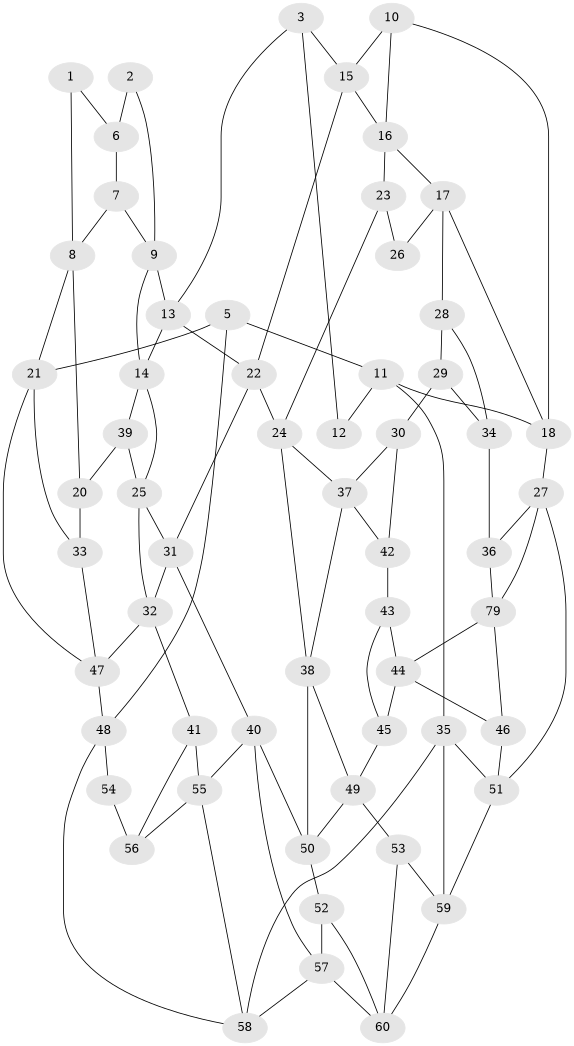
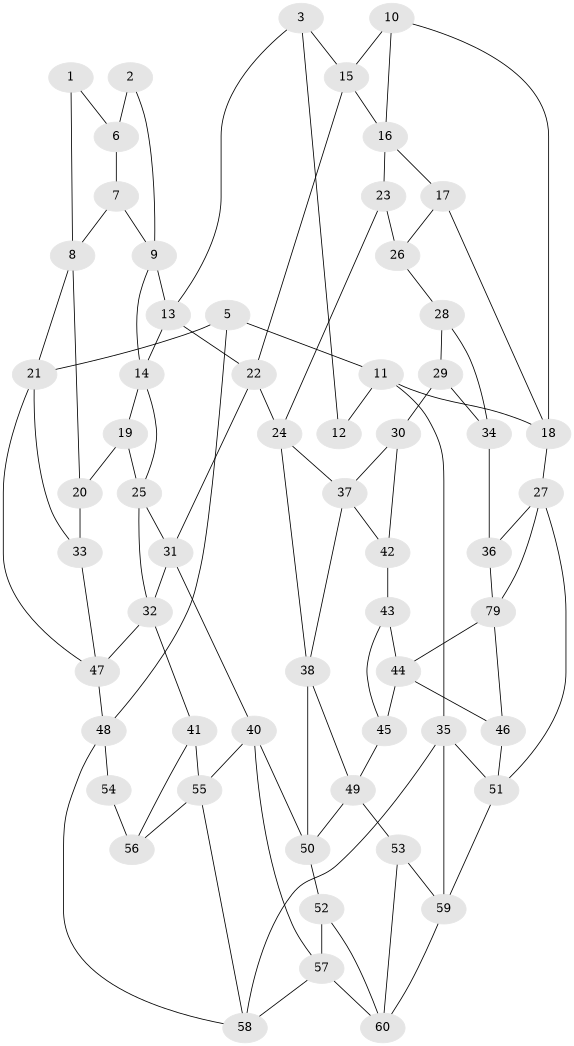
edge "17" -- "28": now "26" -- "28"
node "39": label "39" -> "19"
